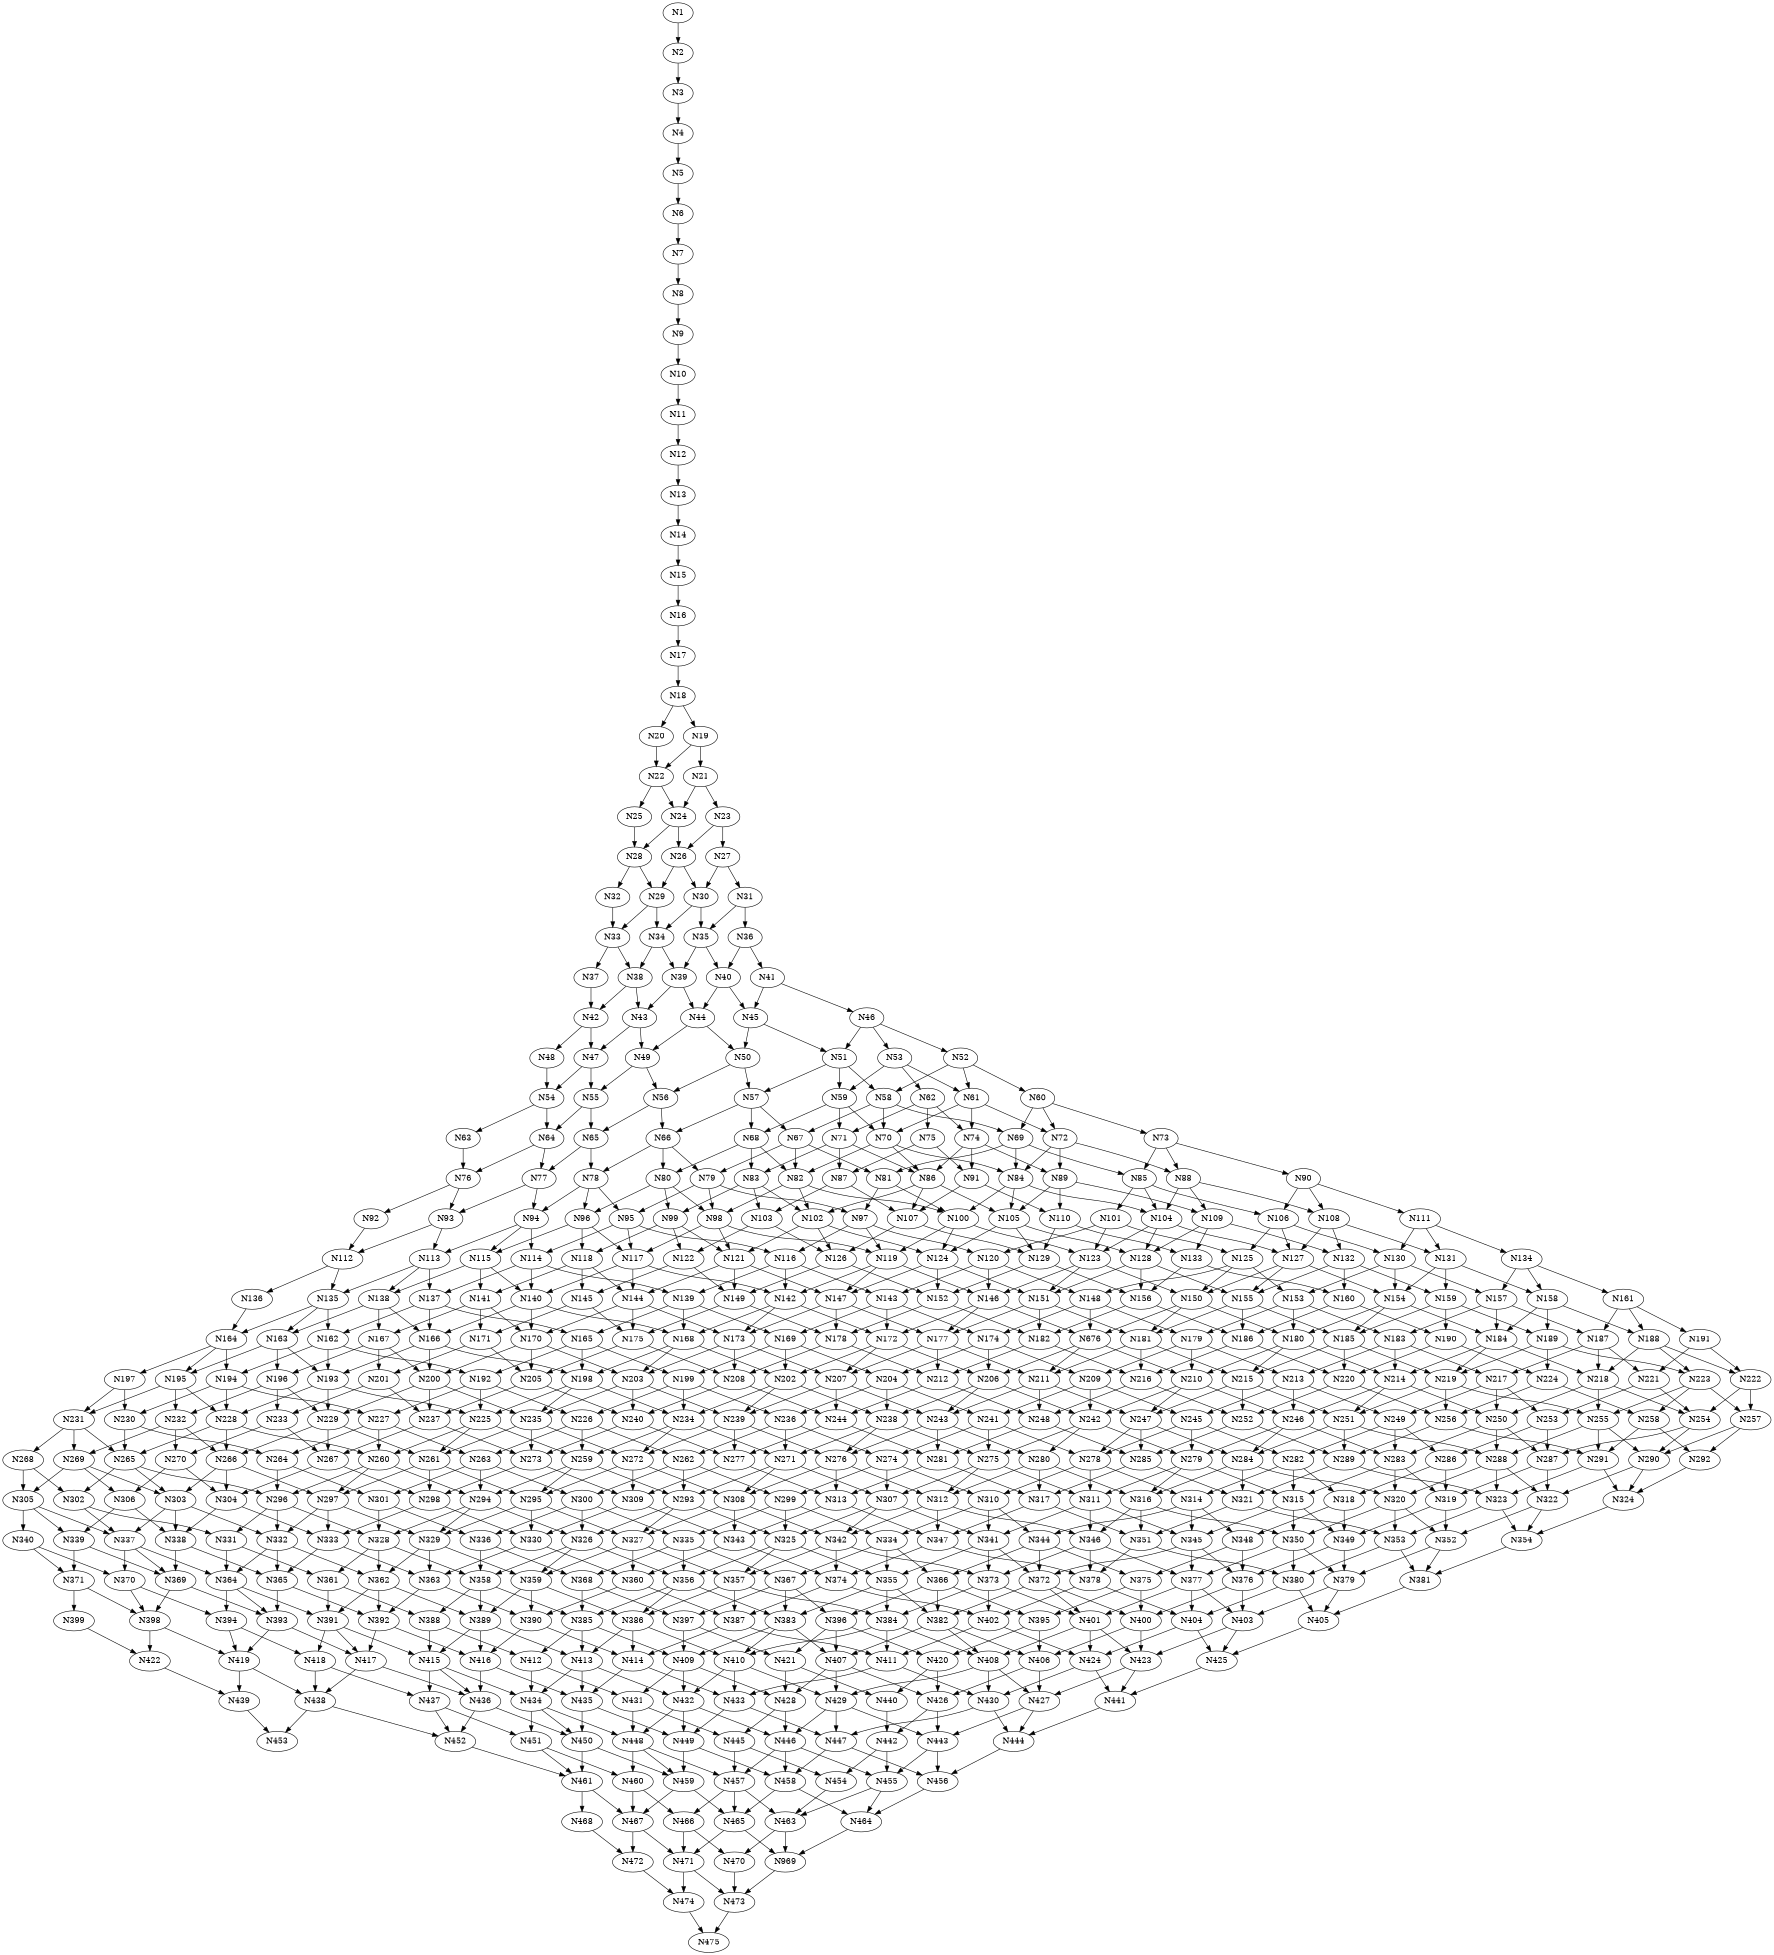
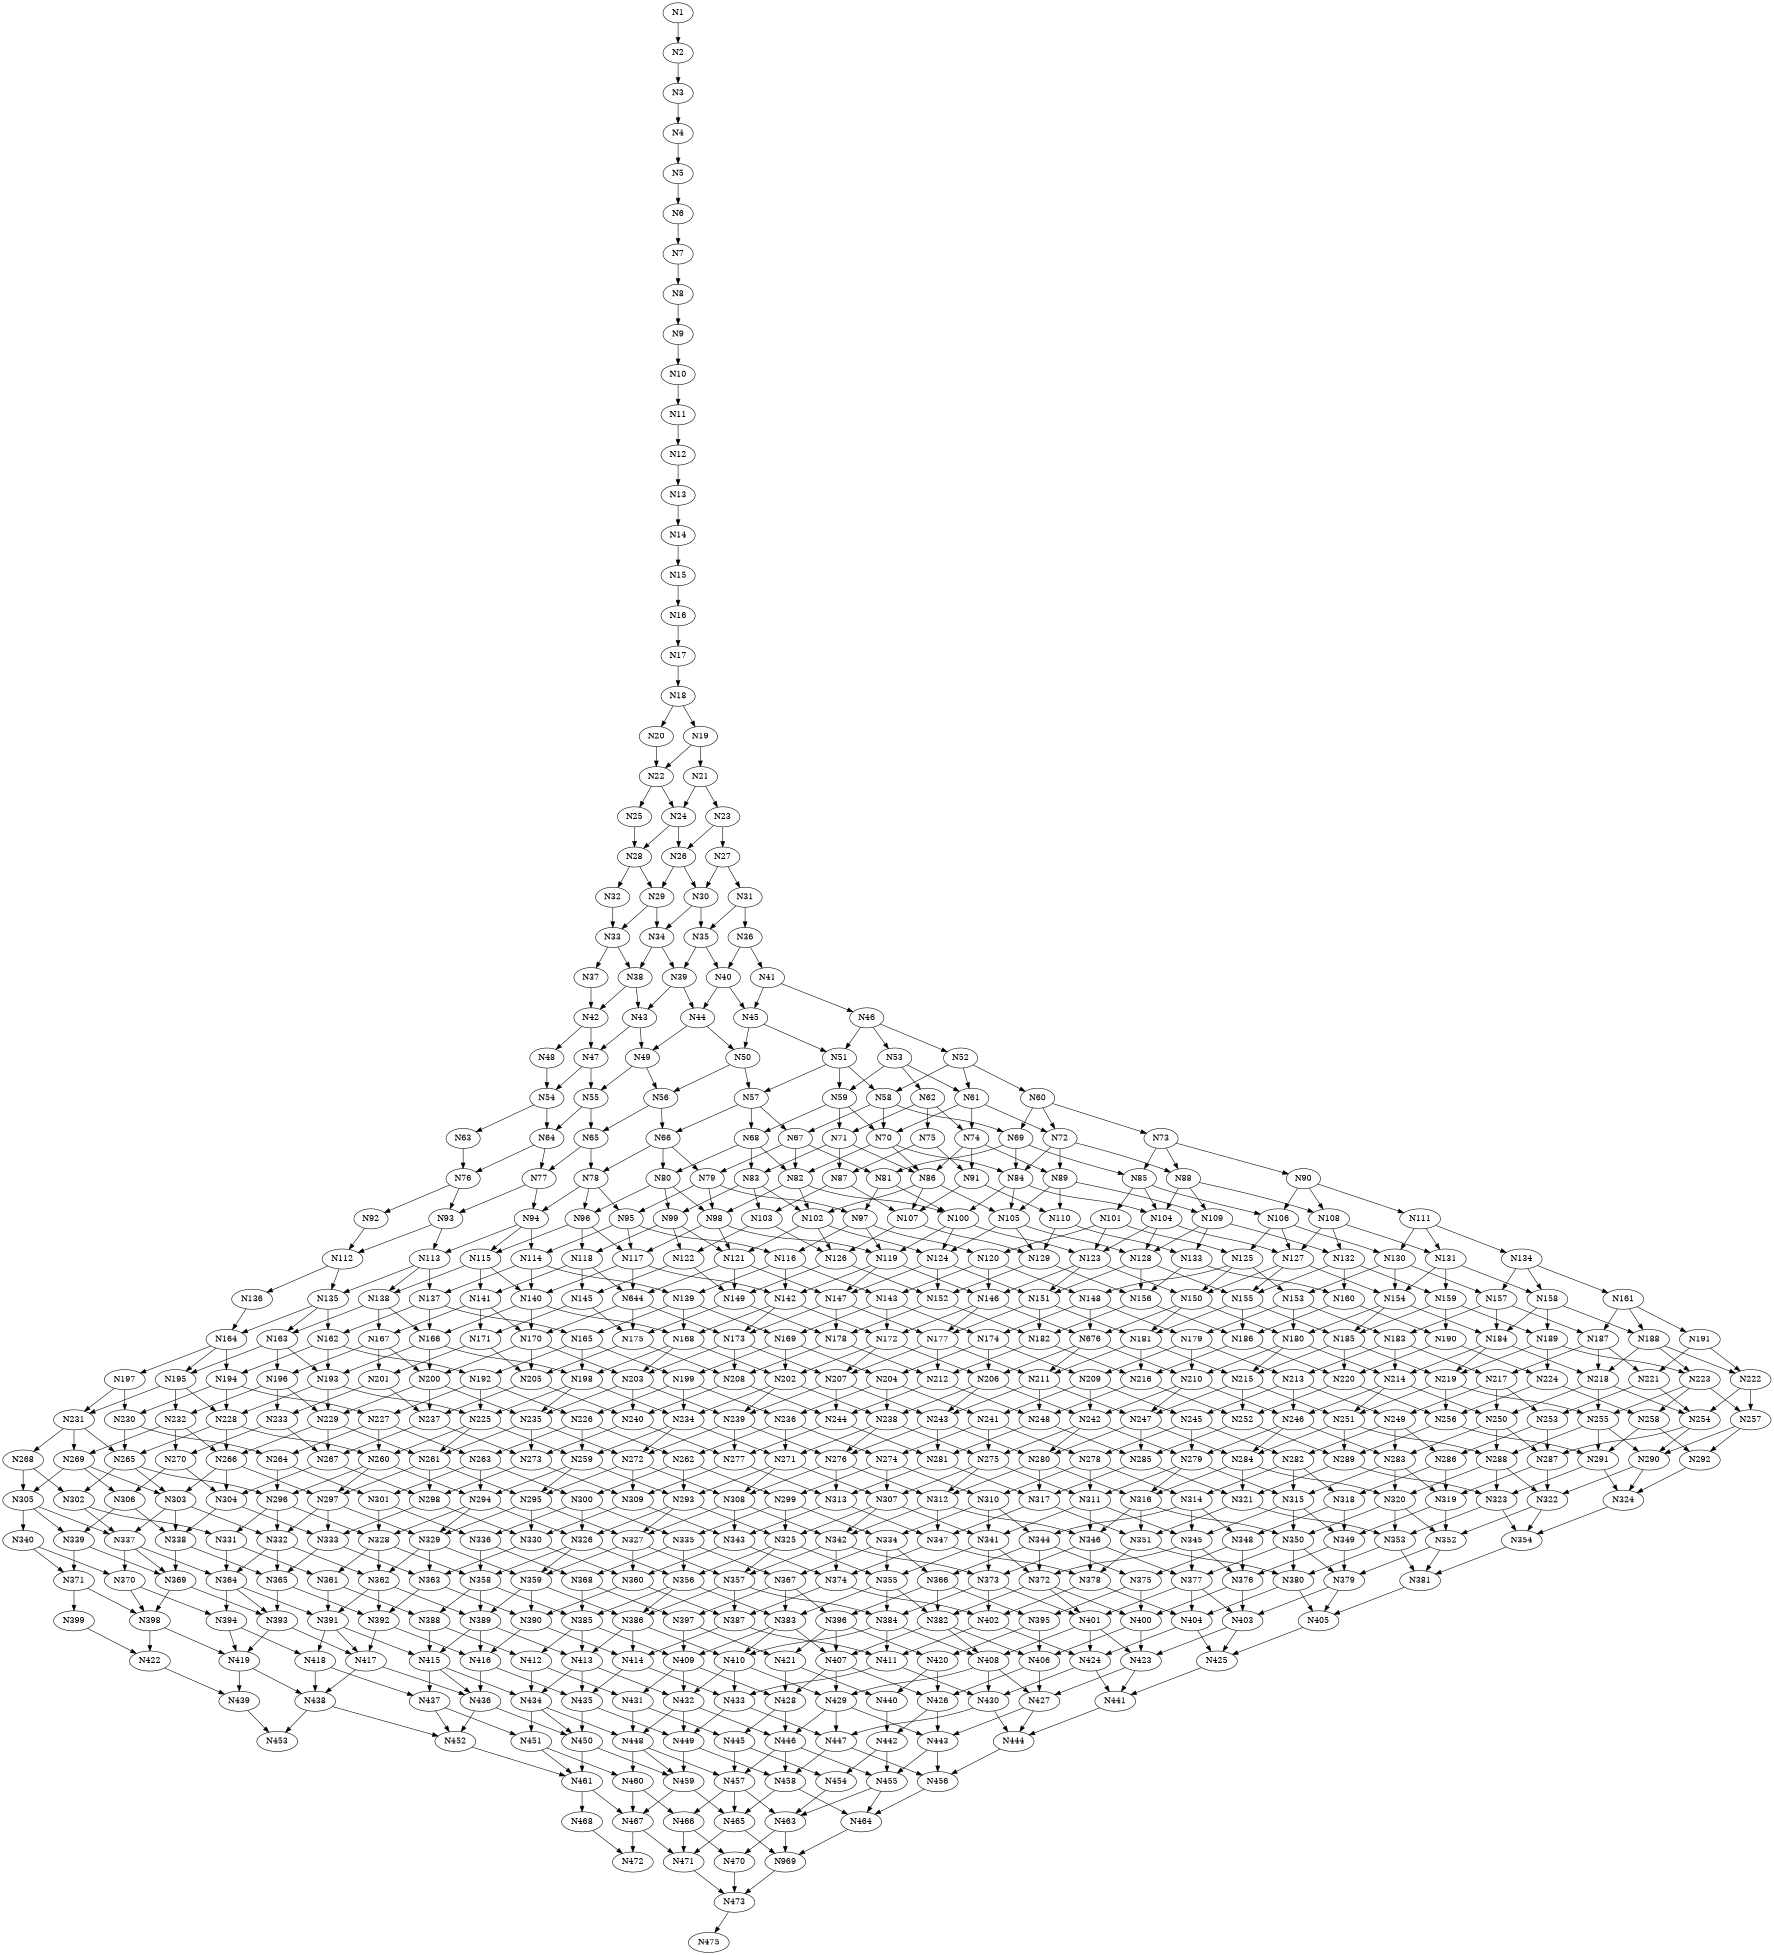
node "N144": label "N144" -> "N644"
edge "N247" -> "N278": now "N247" -> "N280"
node "N474": removed
